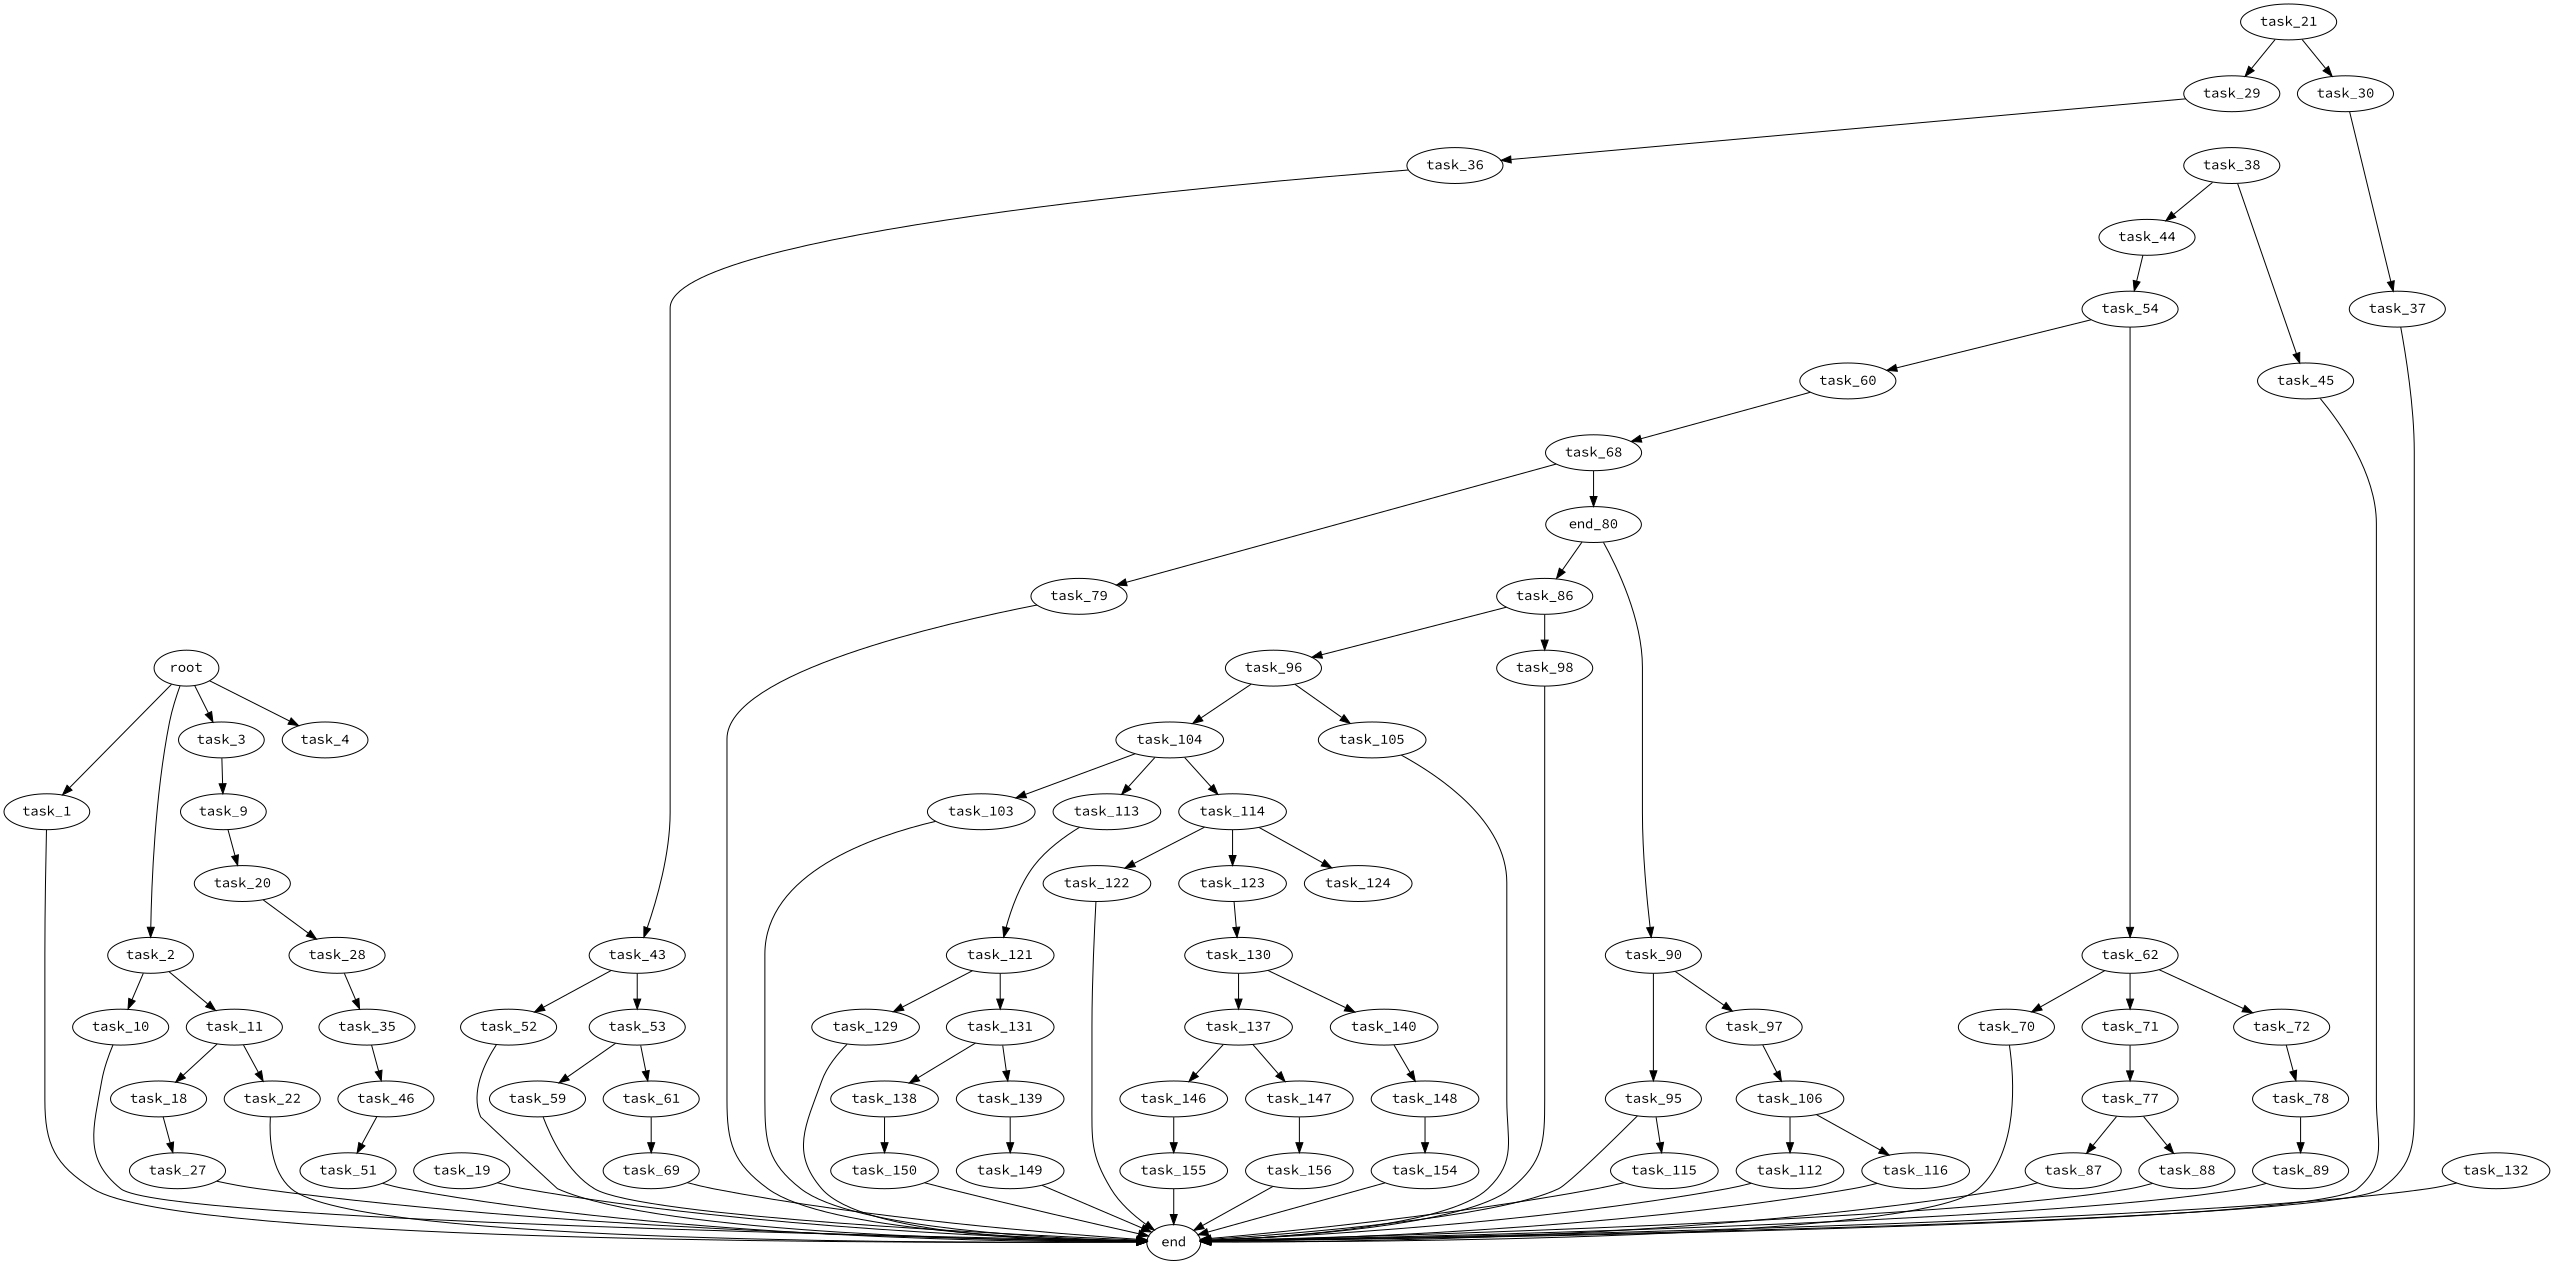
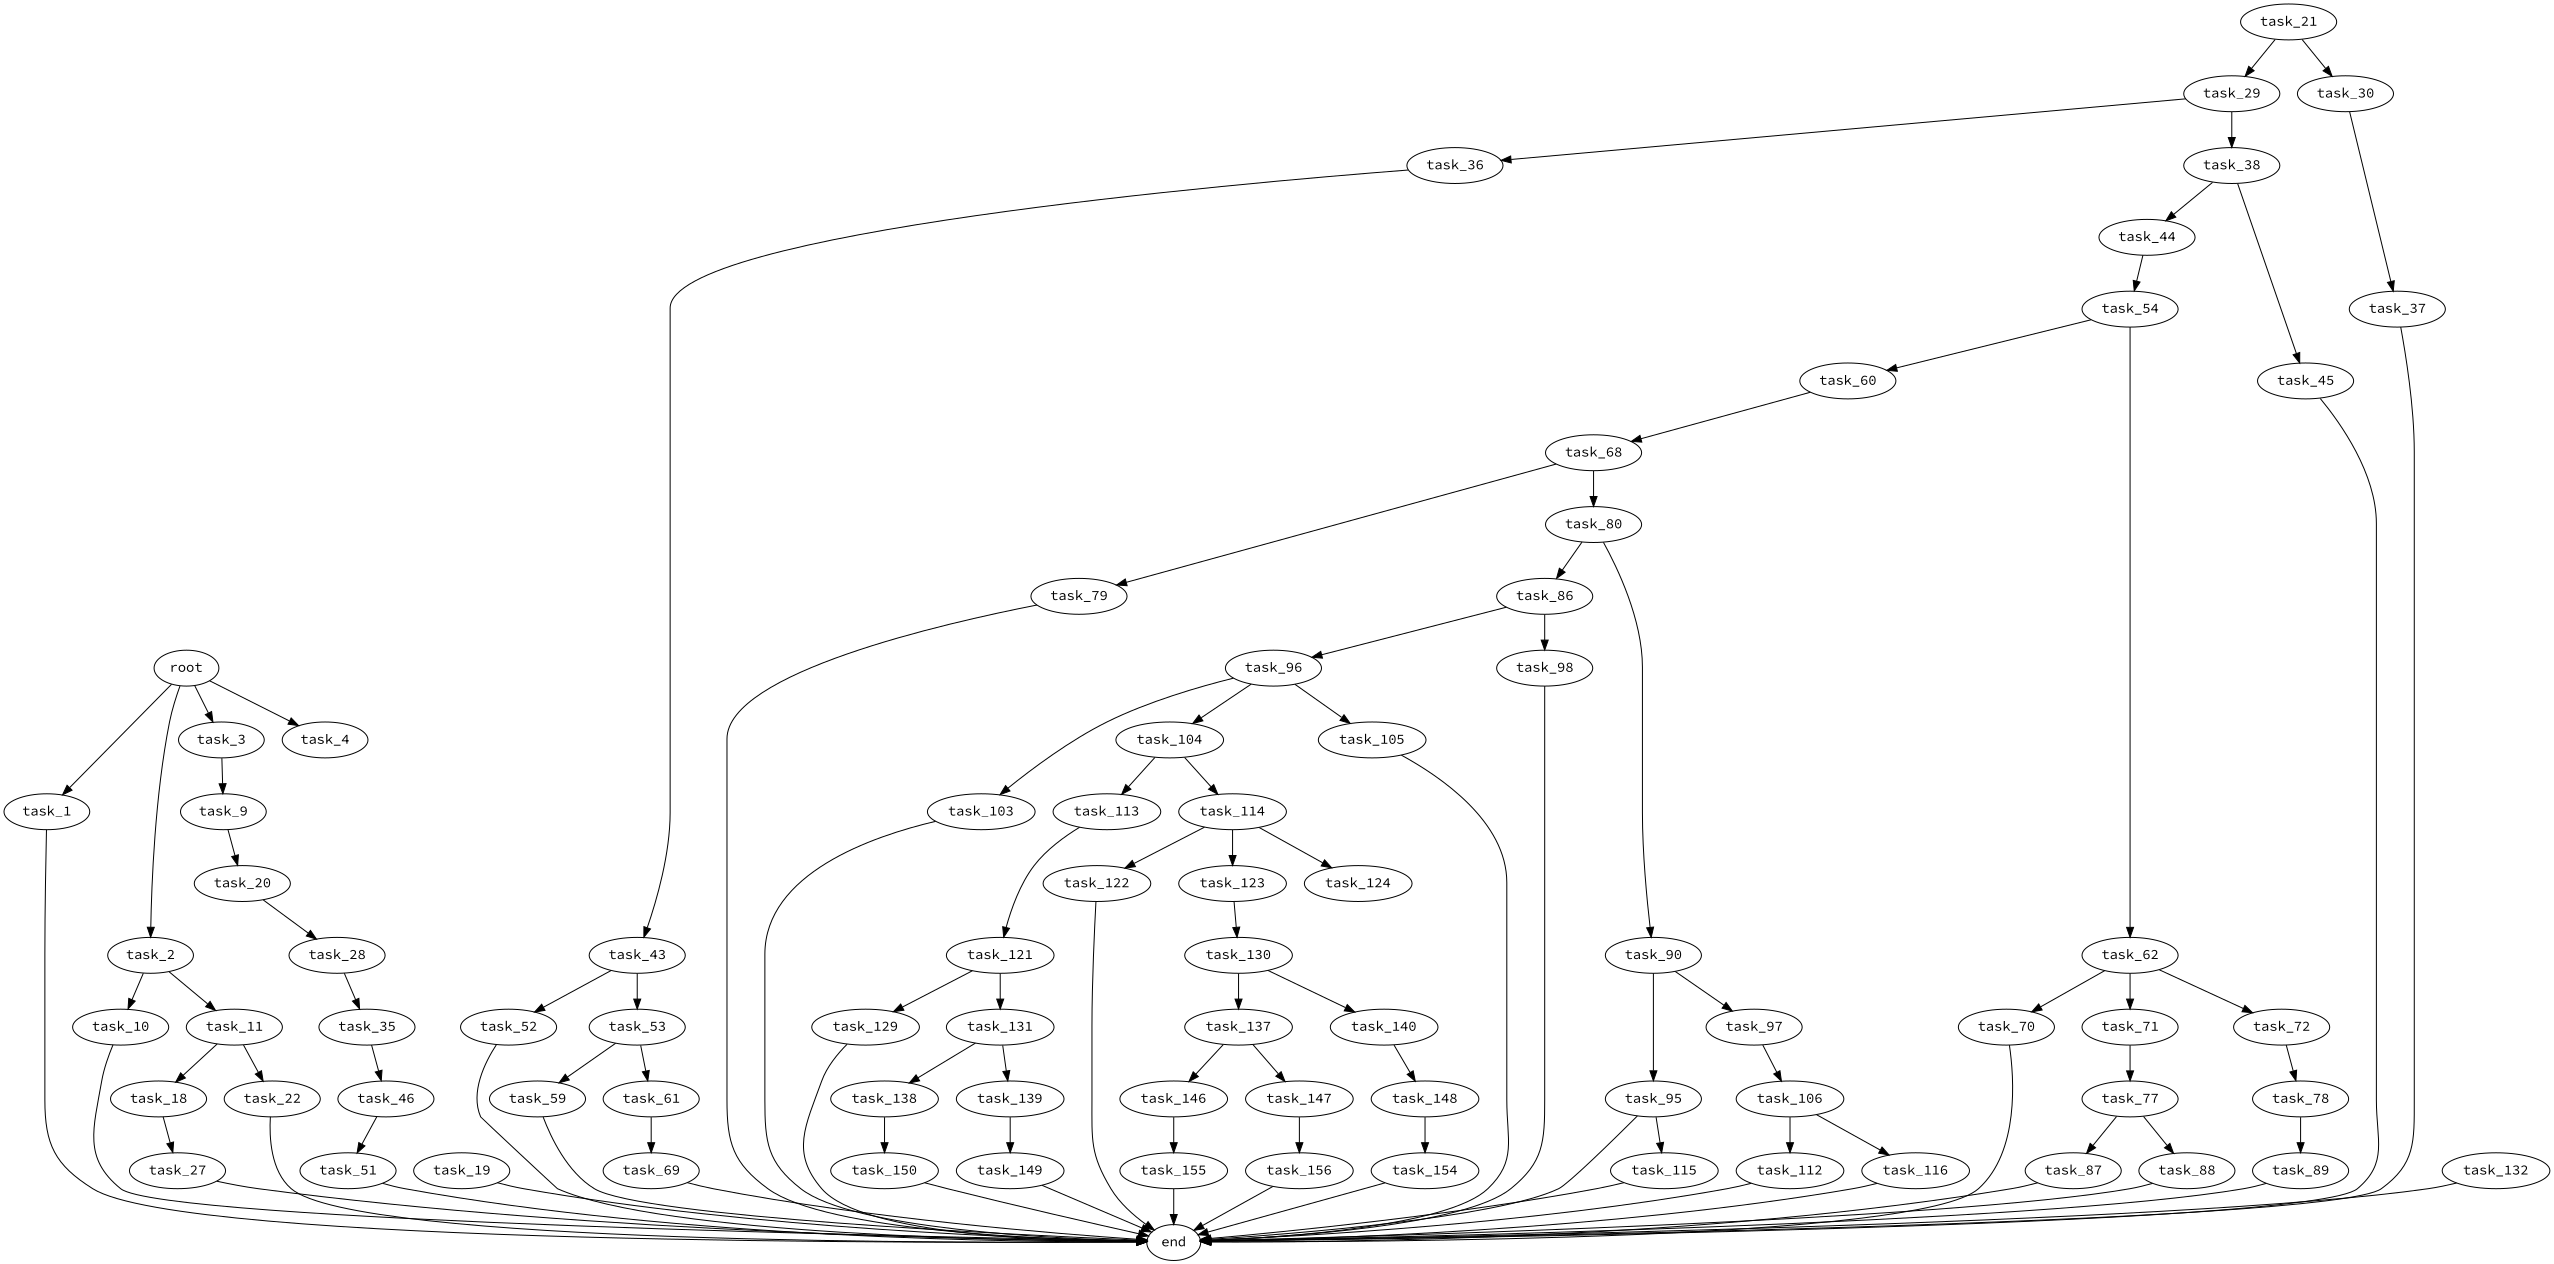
edge "task_29" -> "task_38": added
node "end_80": label "end_80" -> "task_80"
edge "task_104" -> "task_103": now "task_96" -> "task_103"
